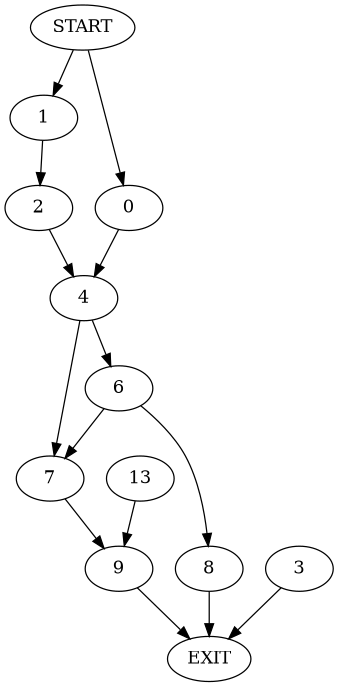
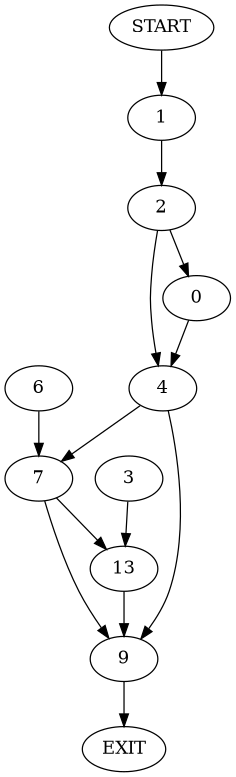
edge "START" -> "0": now "2" -> "0"
edge "4" -> "6": now "4" -> "9"
edge "7" -> "13": added
node "8": removed
edge "3" -> "EXIT": now "3" -> "13"
